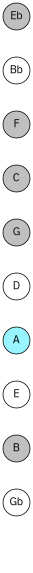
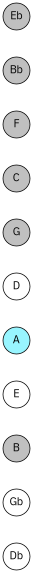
node "Bb": fillcolor white -> gray
node "Db": added
